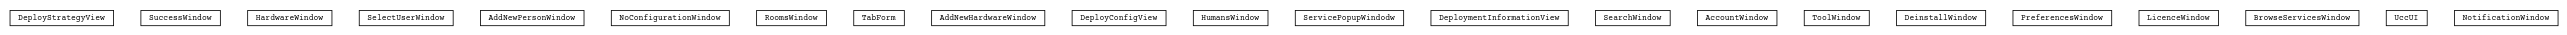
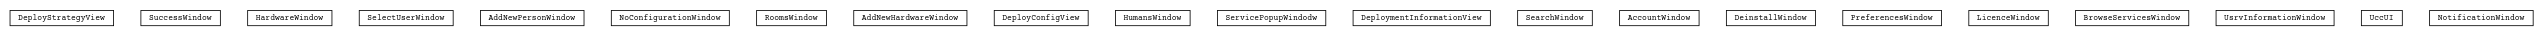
node "TabForm": removed
node "ToolWindow": removed
node "UsrvInformationWindow": added
